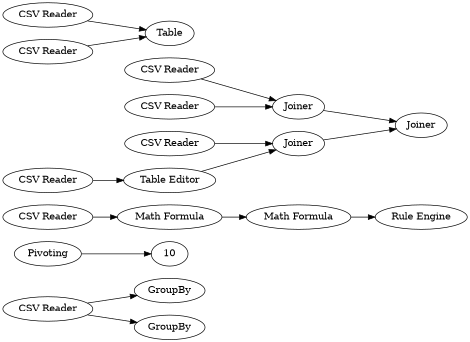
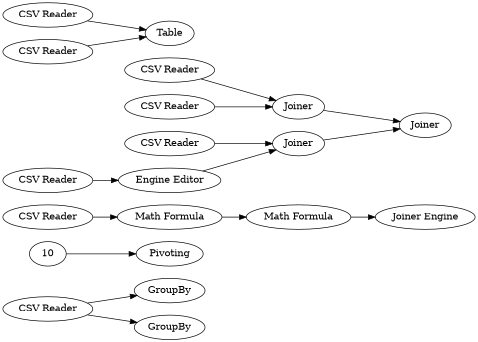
node "Table Editor": label "Table Editor" -> "Engine Editor"
node "Rule Engine": label "Rule Engine" -> "Joiner Engine"
edge "Pivoting" -> "10": reversed
